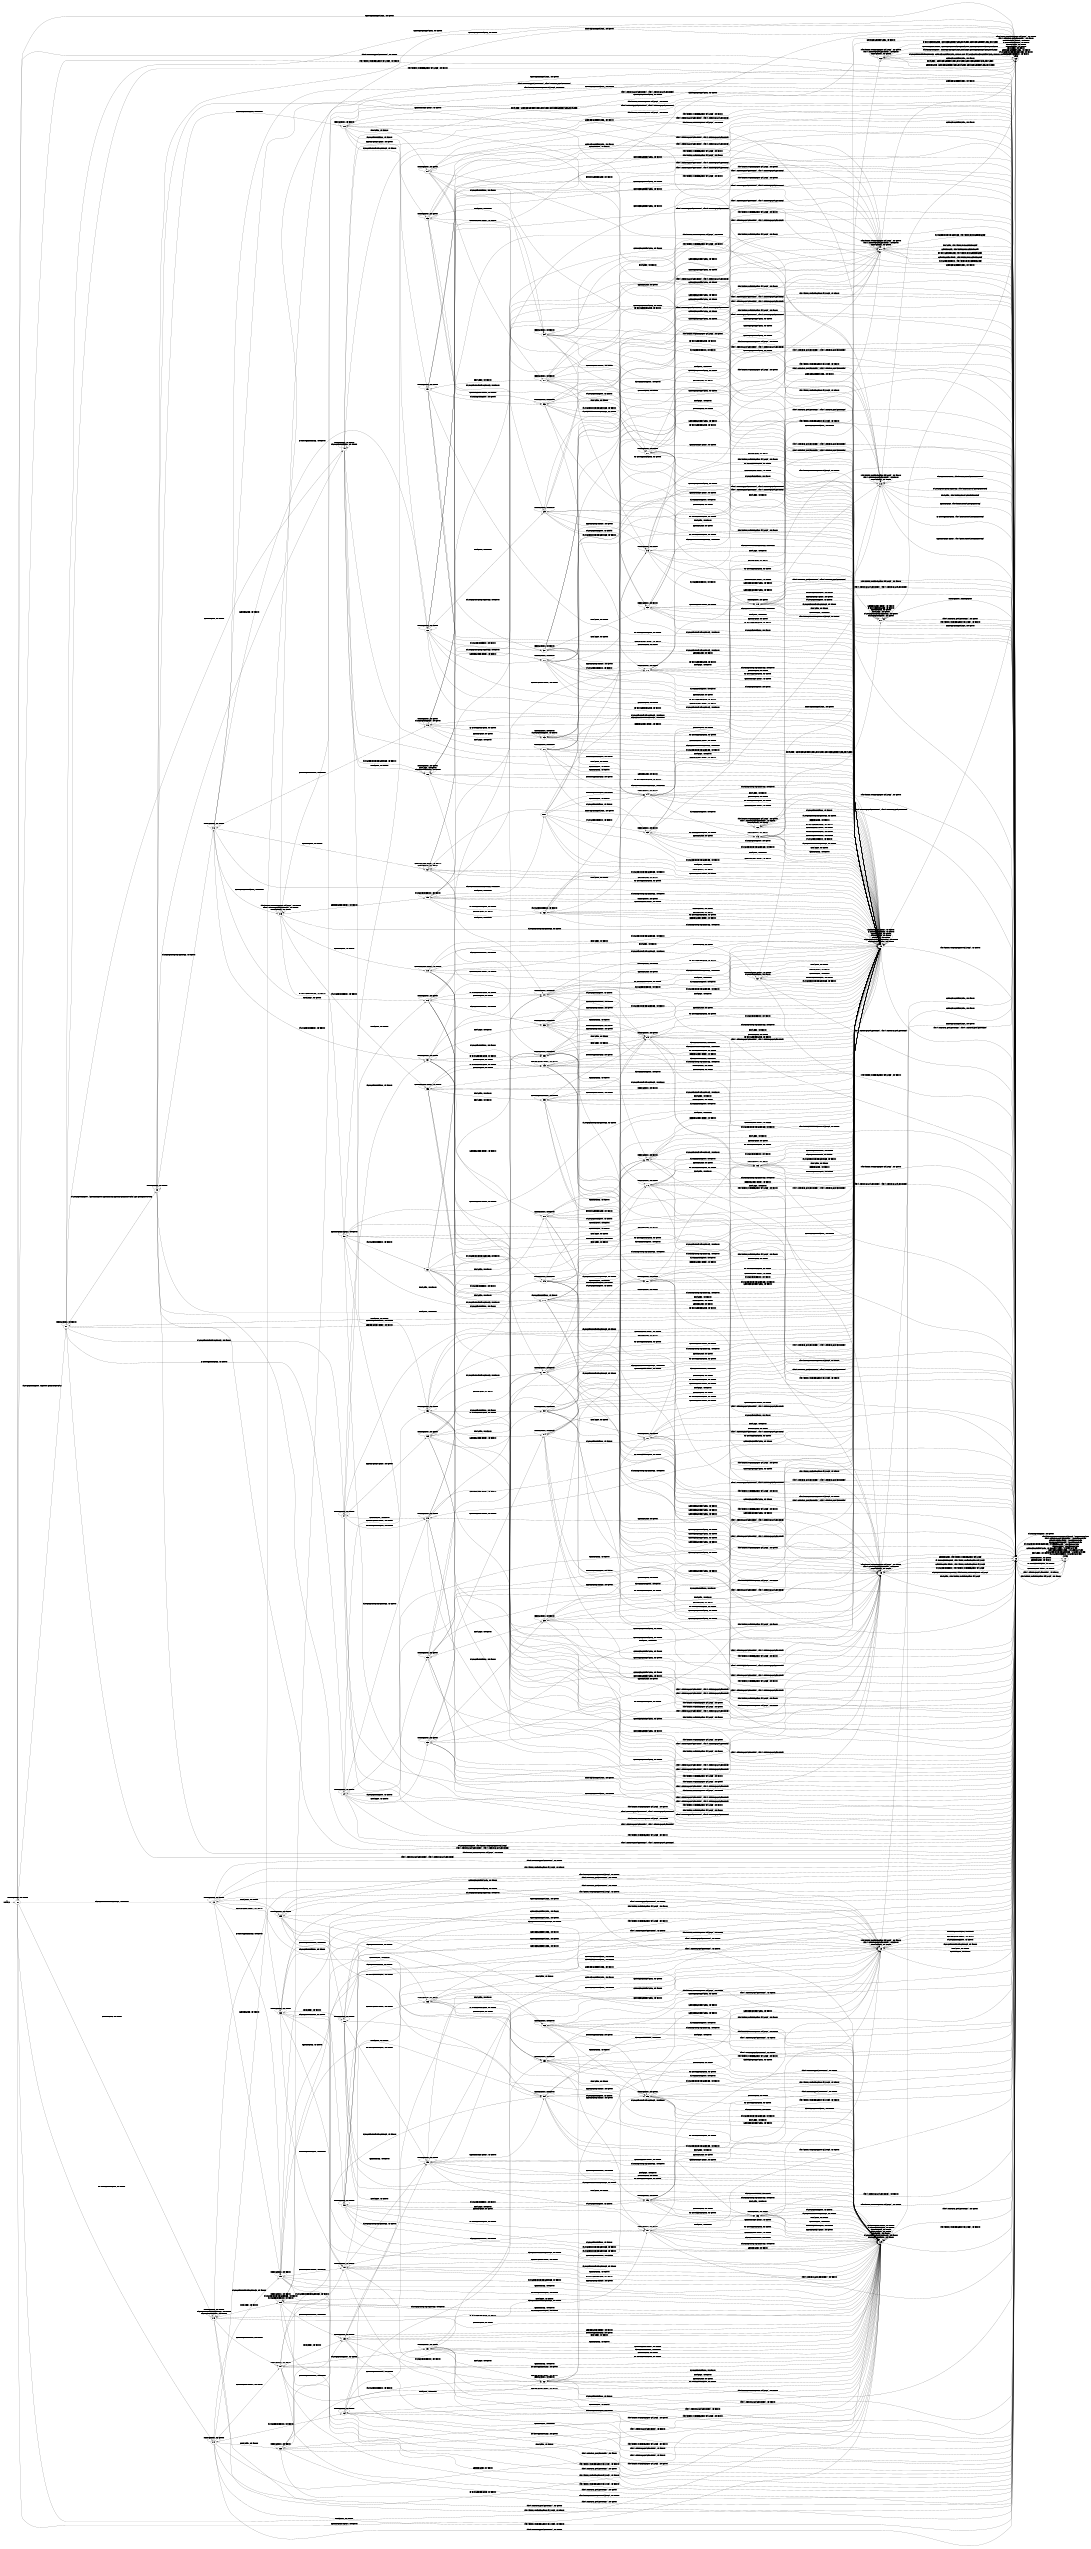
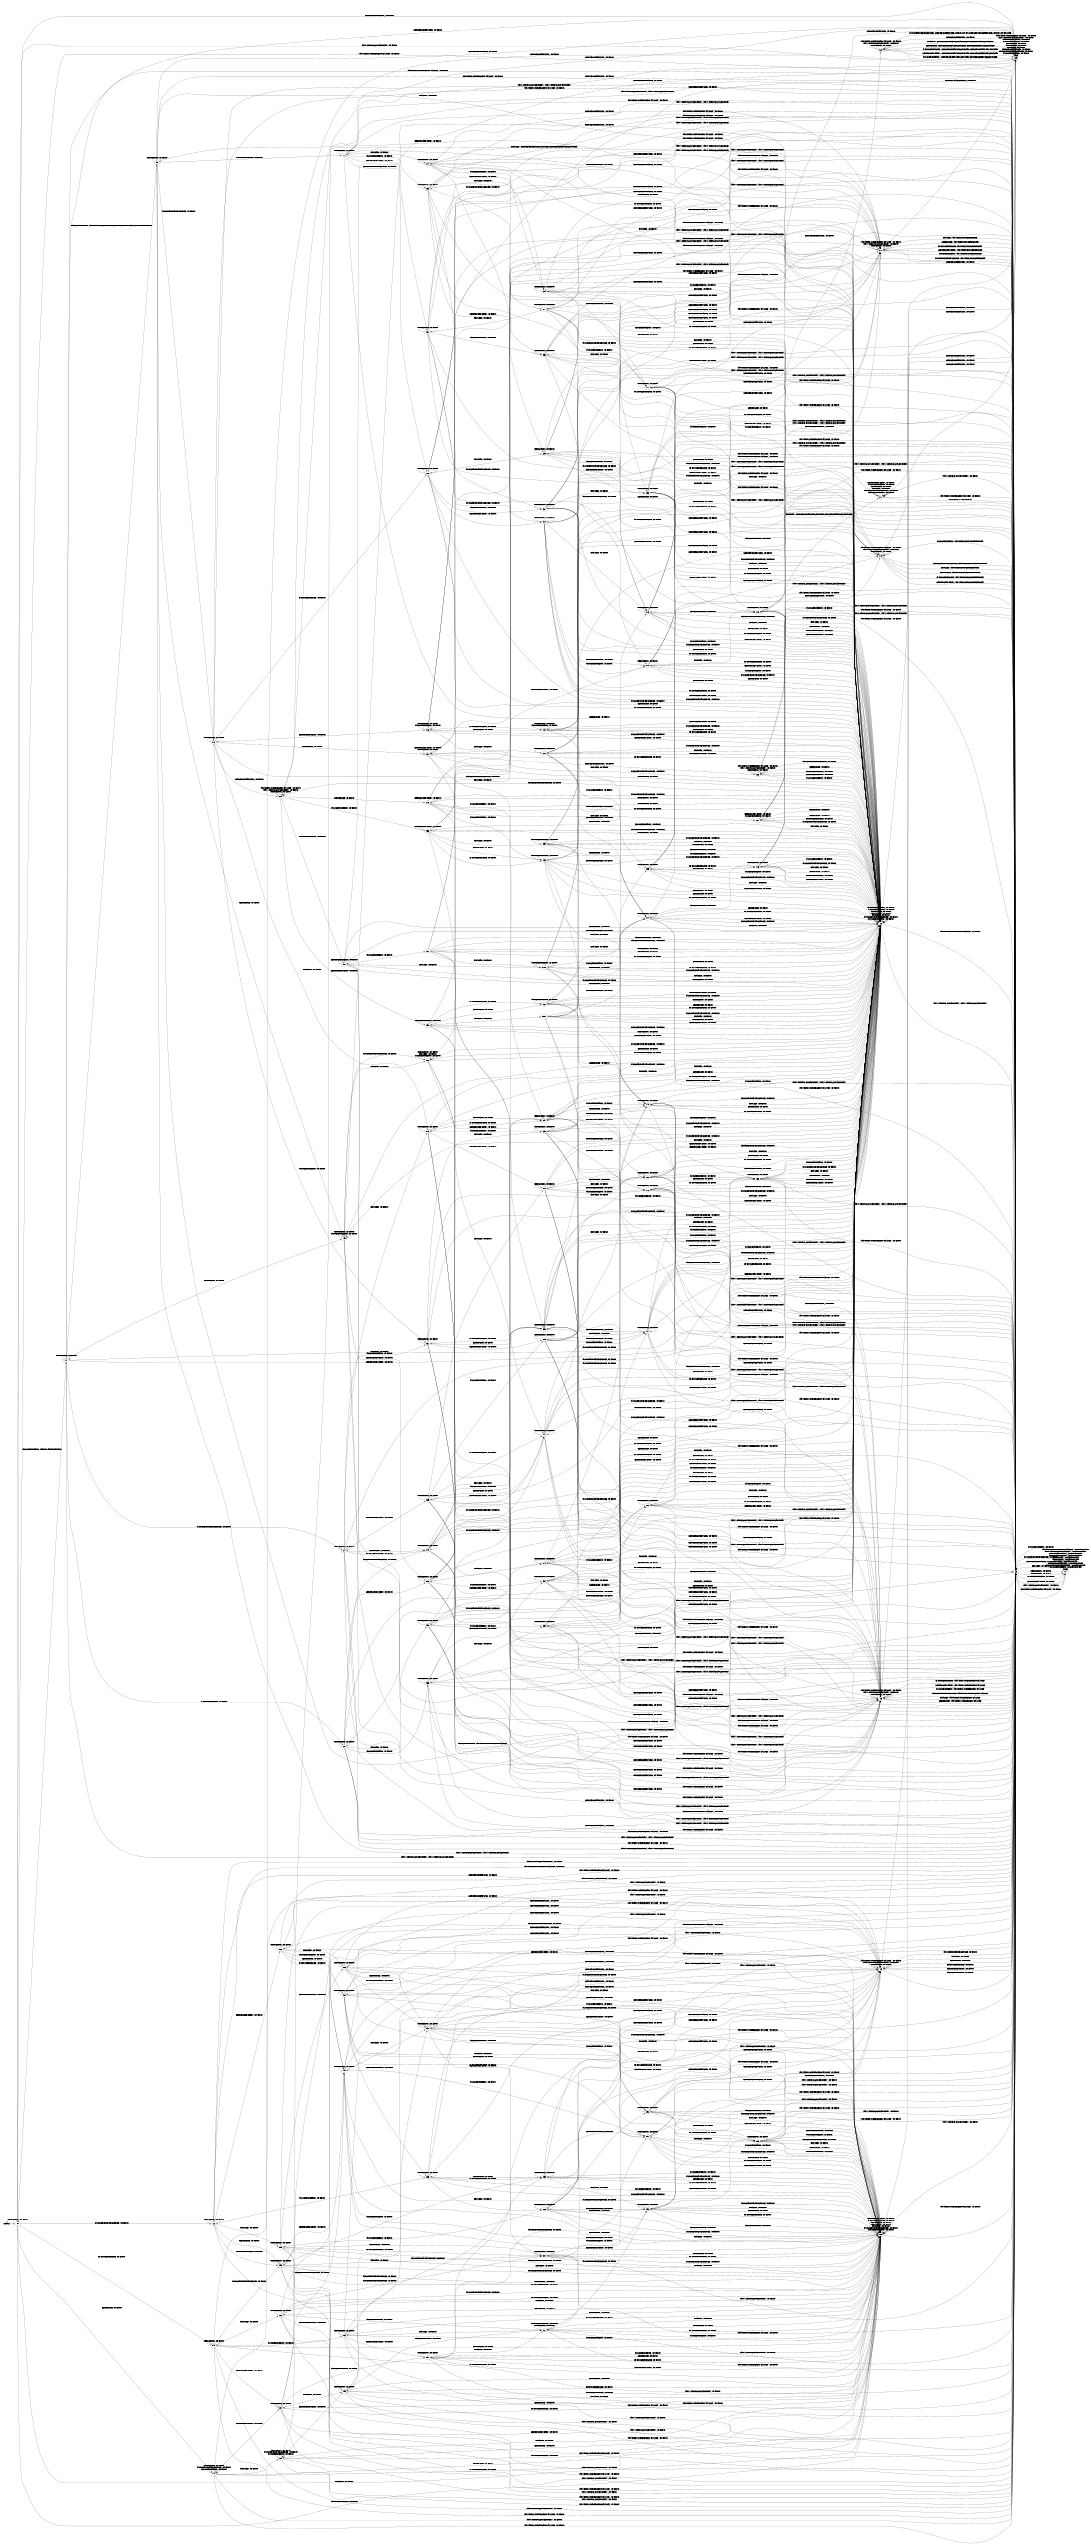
edge "s11" -> "s23": label "CHANGE_CIPHER_SPEC / TIMEOUT" -> "CHANGE_MESSAGE_SPEC / TIMEOUT"
edge "s14" -> "s11": added, label "CHANGE_CIPHER_SPEC / TIMEOUT"
edge "s85" -> "s9": now "s66" -> "s9"
